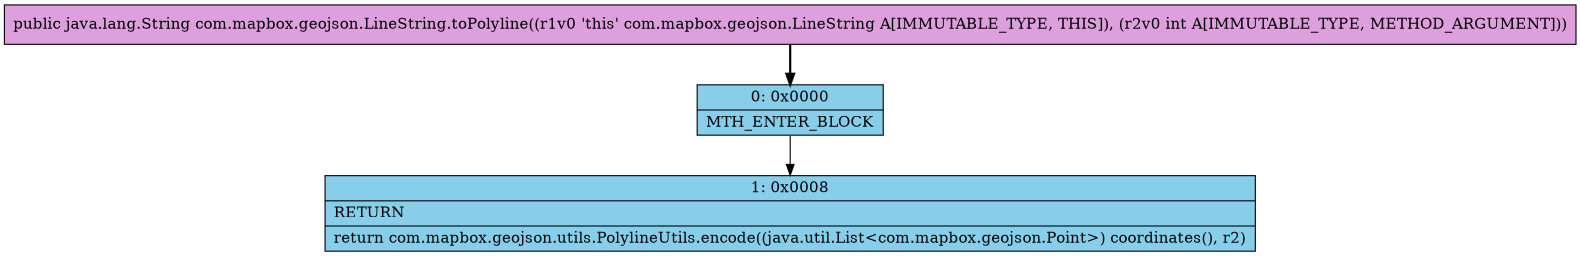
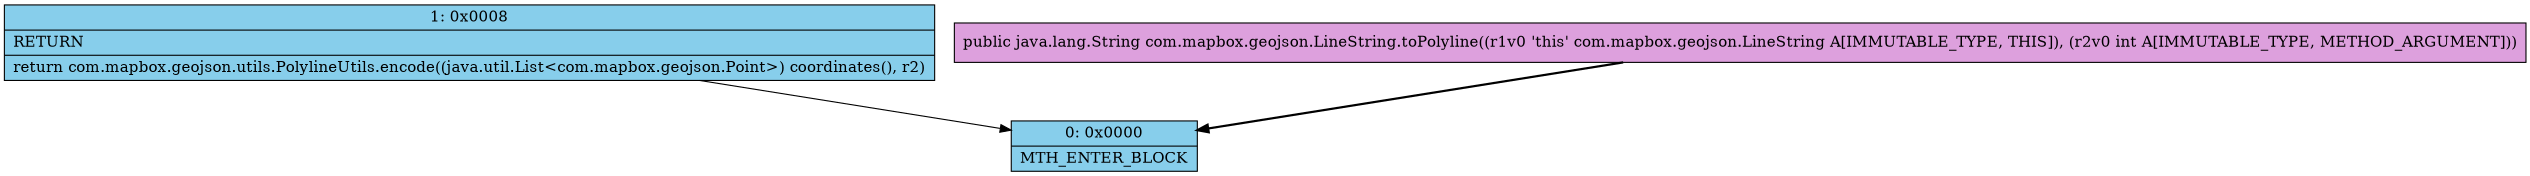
edge "0: 0x0000" -> "1: 0x0008": reversed
